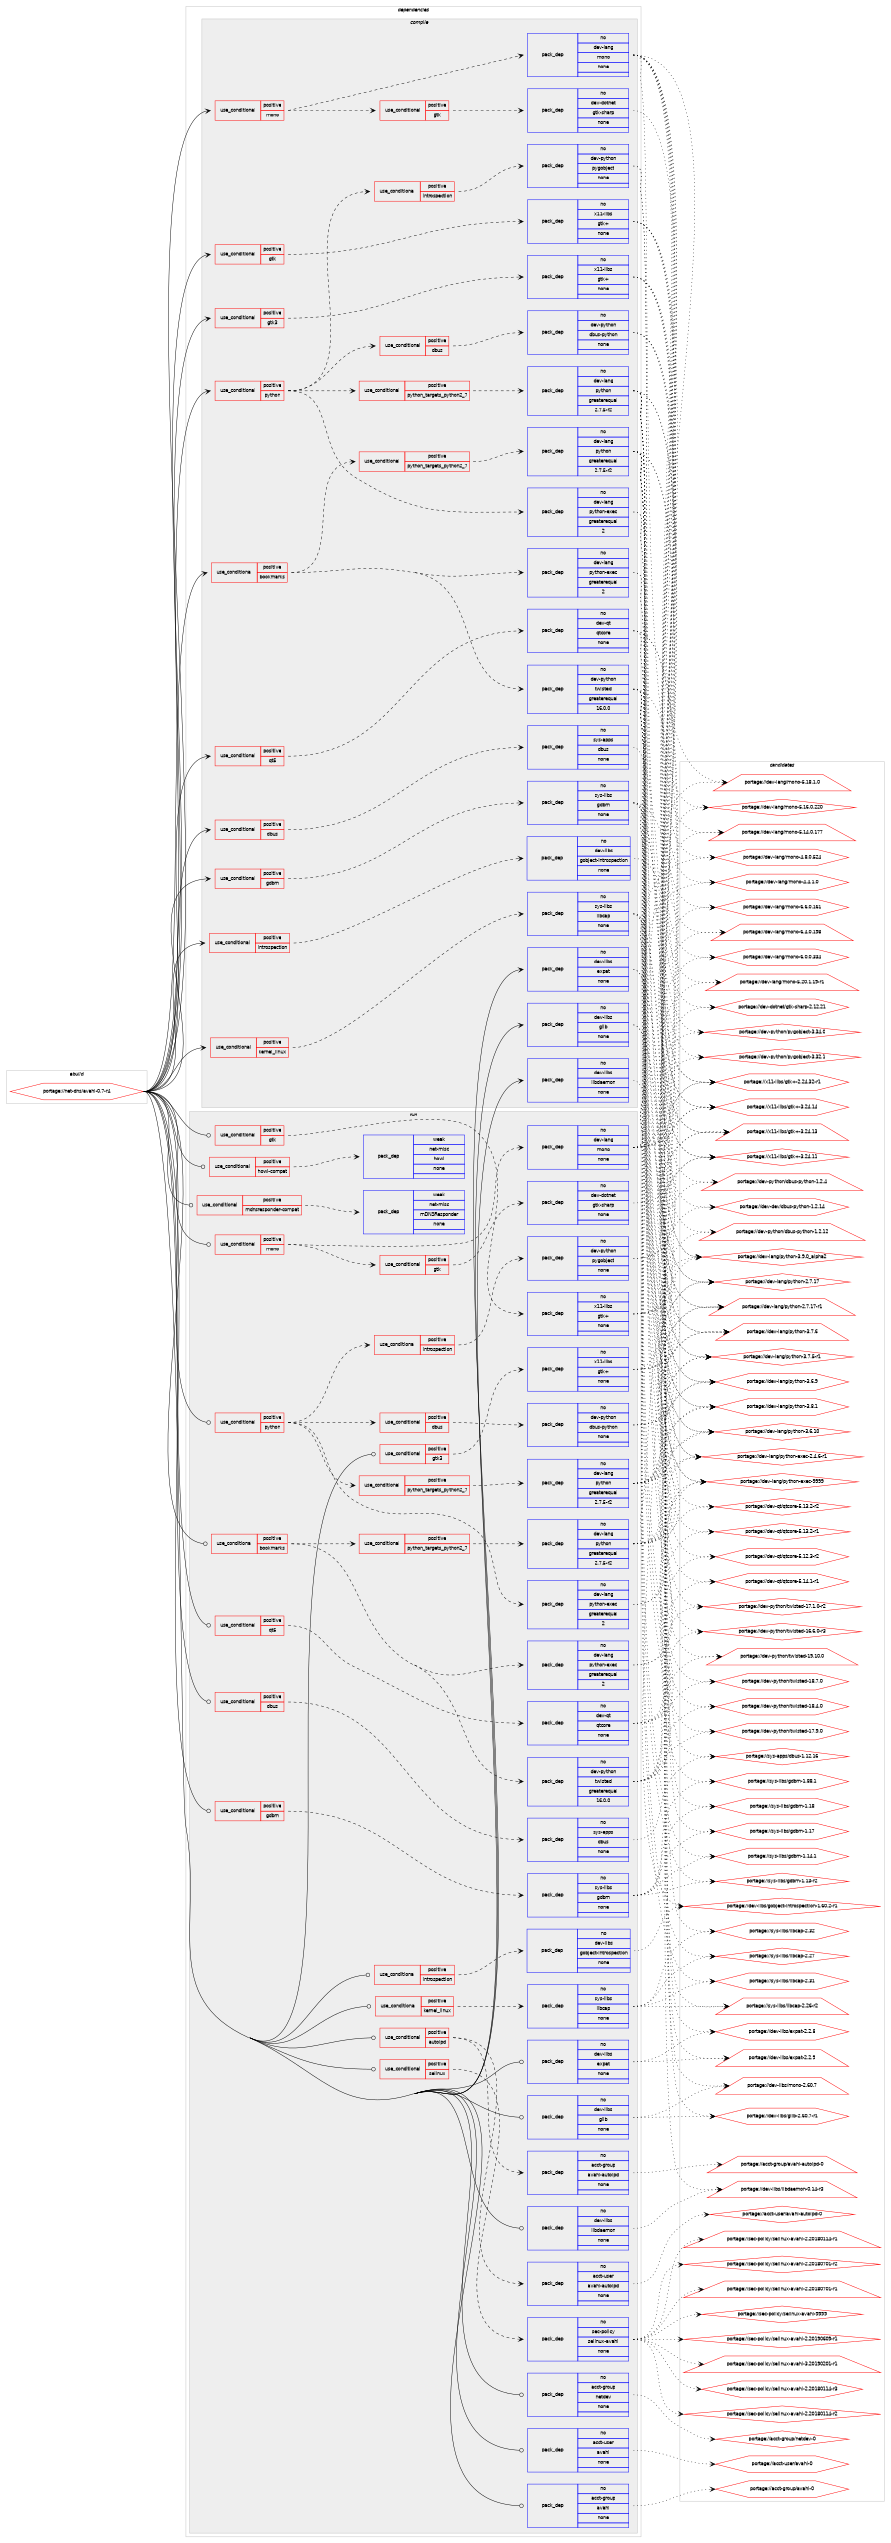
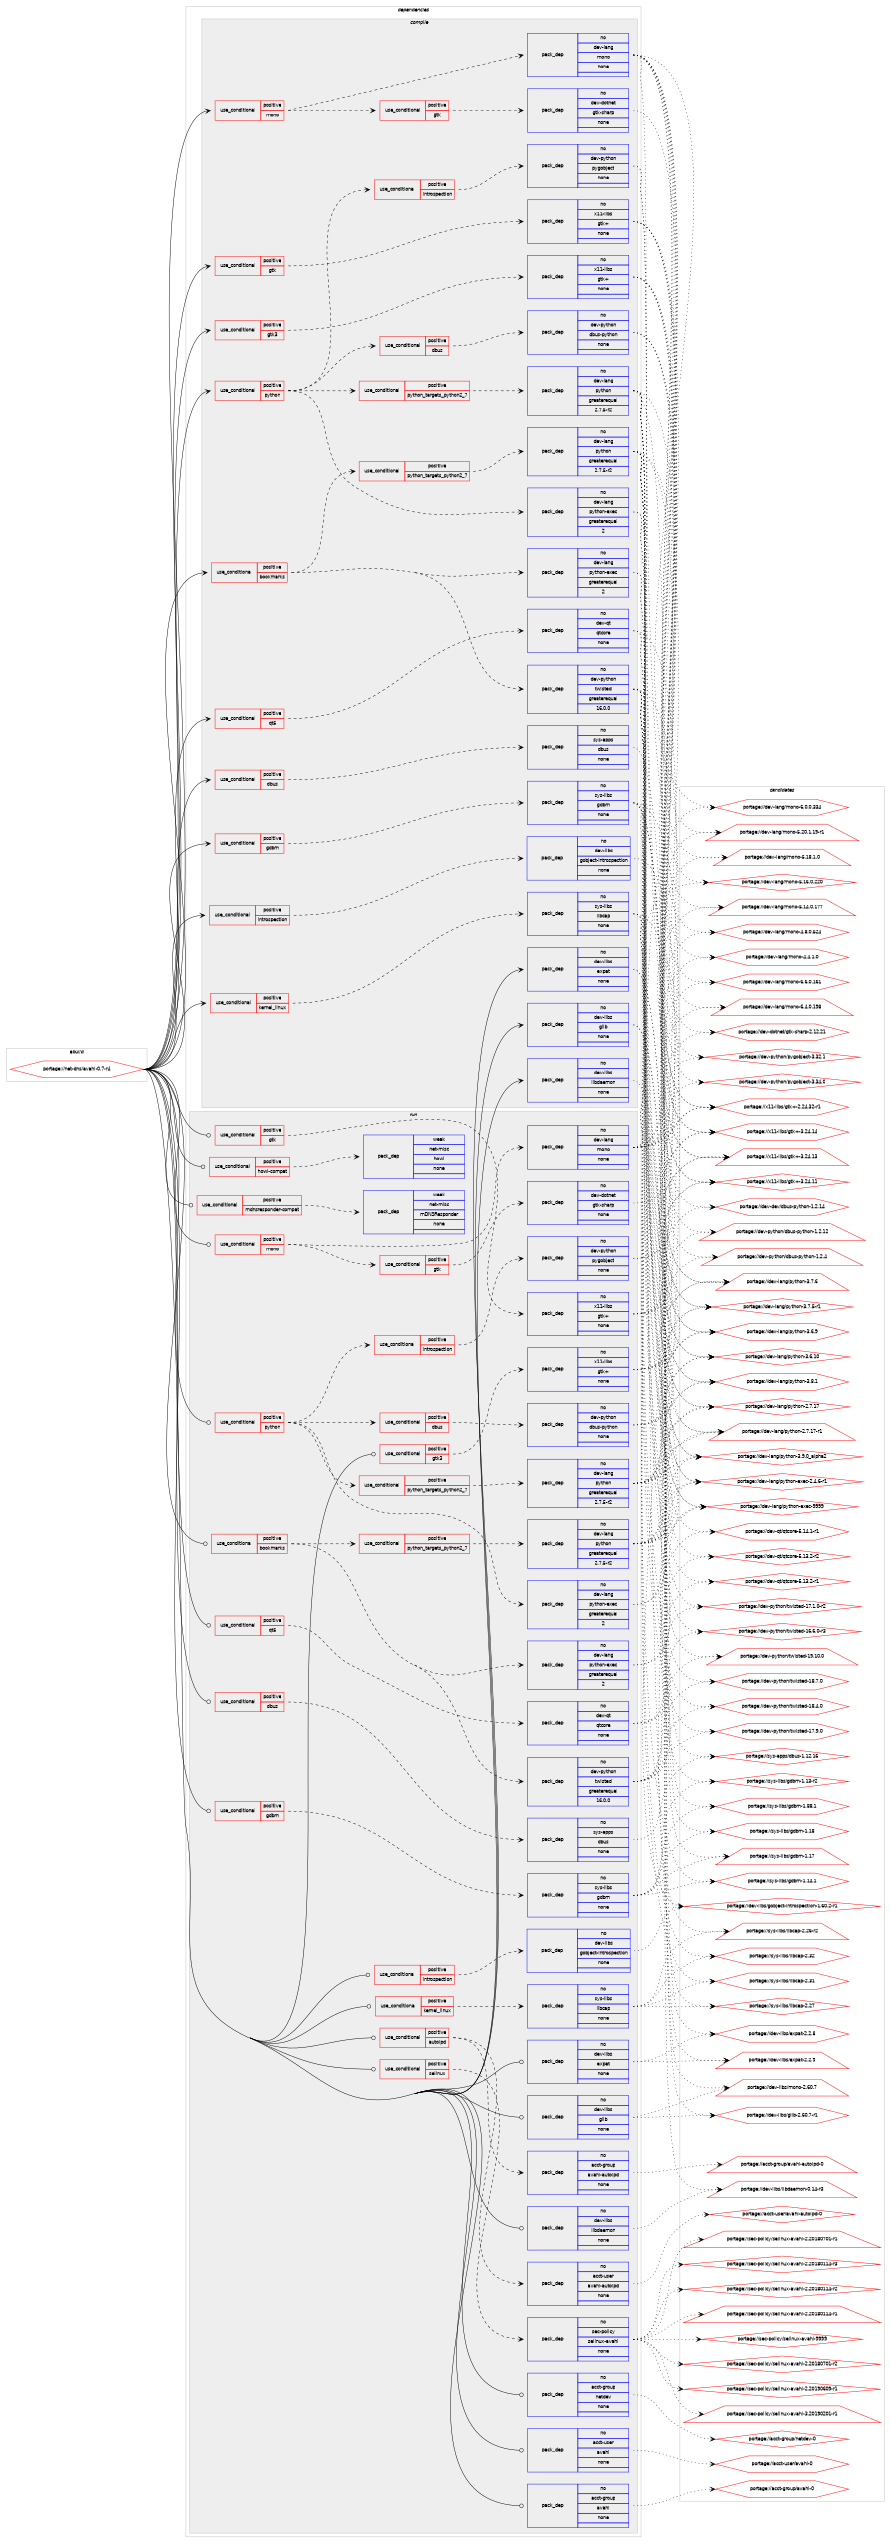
node "portage://dev-qt/qtcore-5.12.3-r2": removed
node "portage://sys-libs/gdbm-1.17": shape hexagon -> trapezium
node "portage://sec-policy/selinux-avahi-2.20180114-r3": shape hexagon -> diamond
